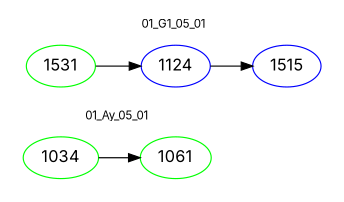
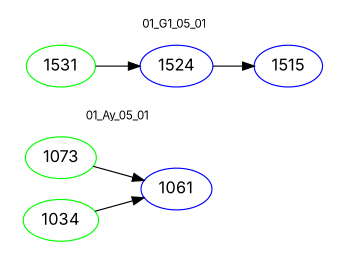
node "1124": label "1124" -> "1524"
node "1073": added
node "1061": color green -> blue
